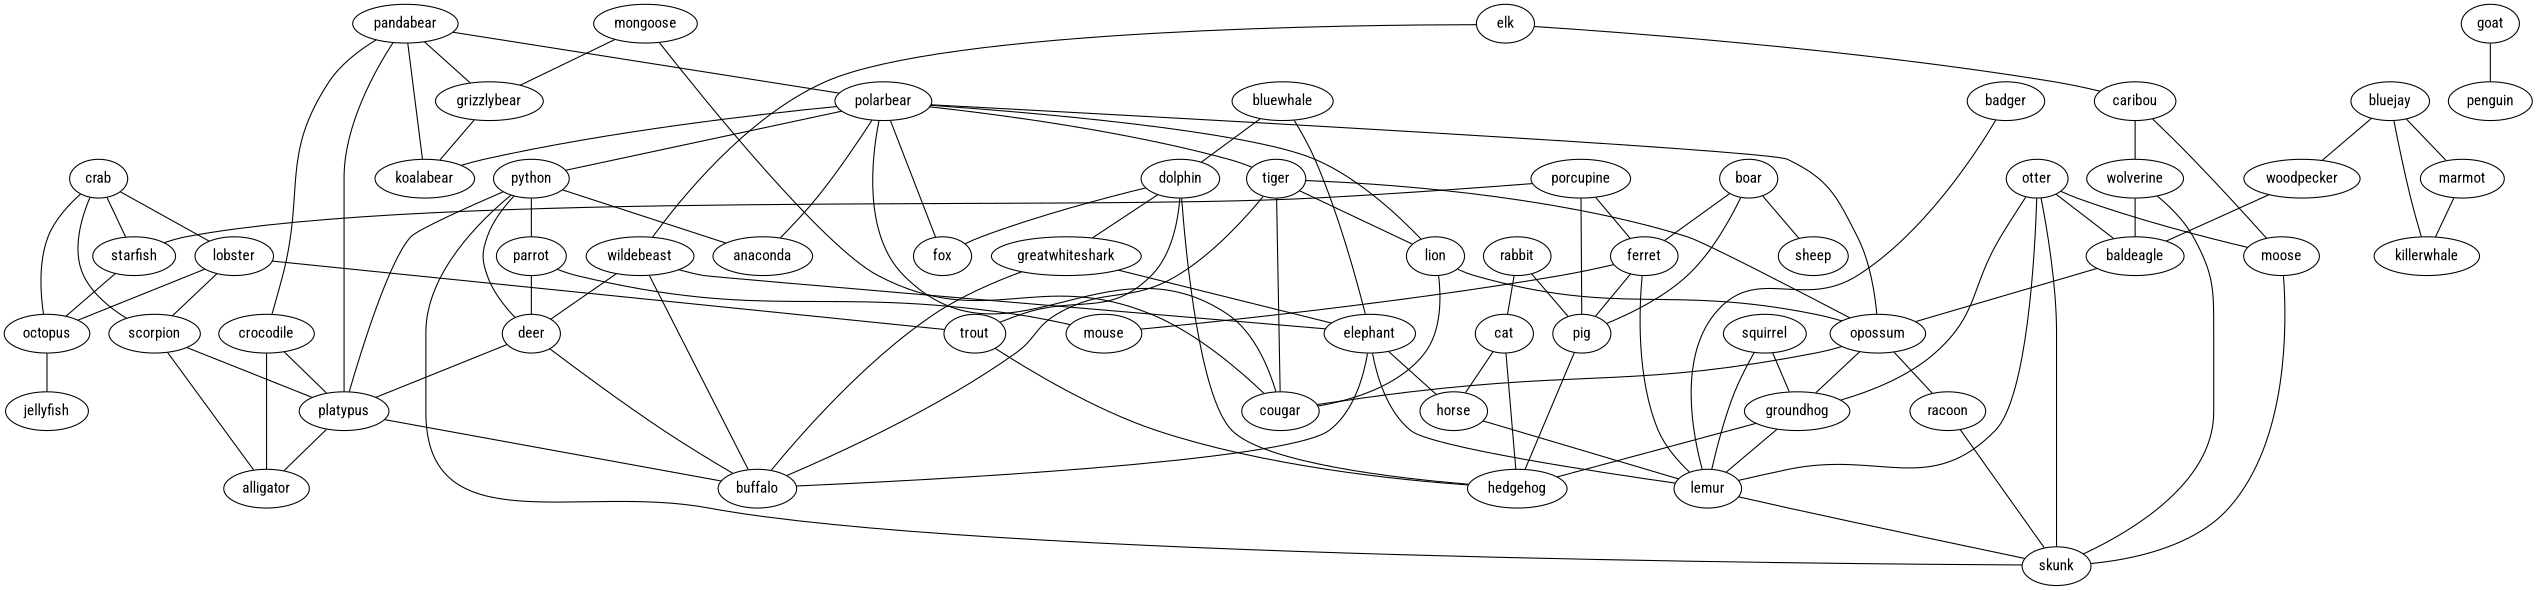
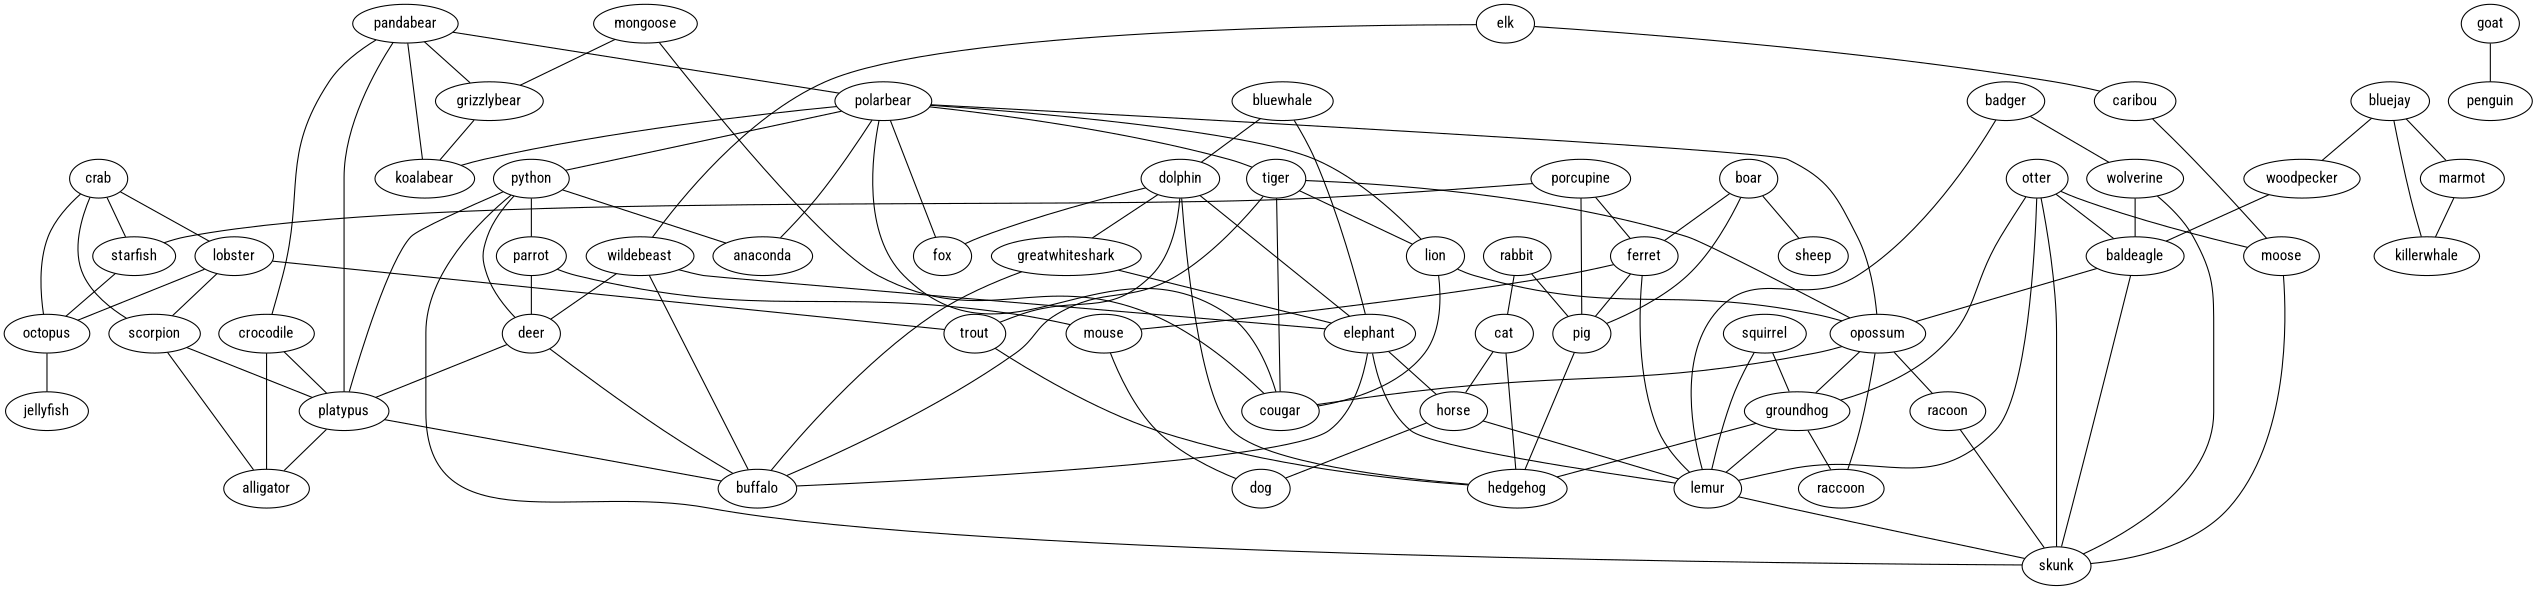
edge "caribou" -- "wolverine": now "badger" -- "wolverine"
edge "dolphin" -- "elephant": added
edge "baldeagle" -- "skunk": added
node "dog": added
node "raccoon": added
